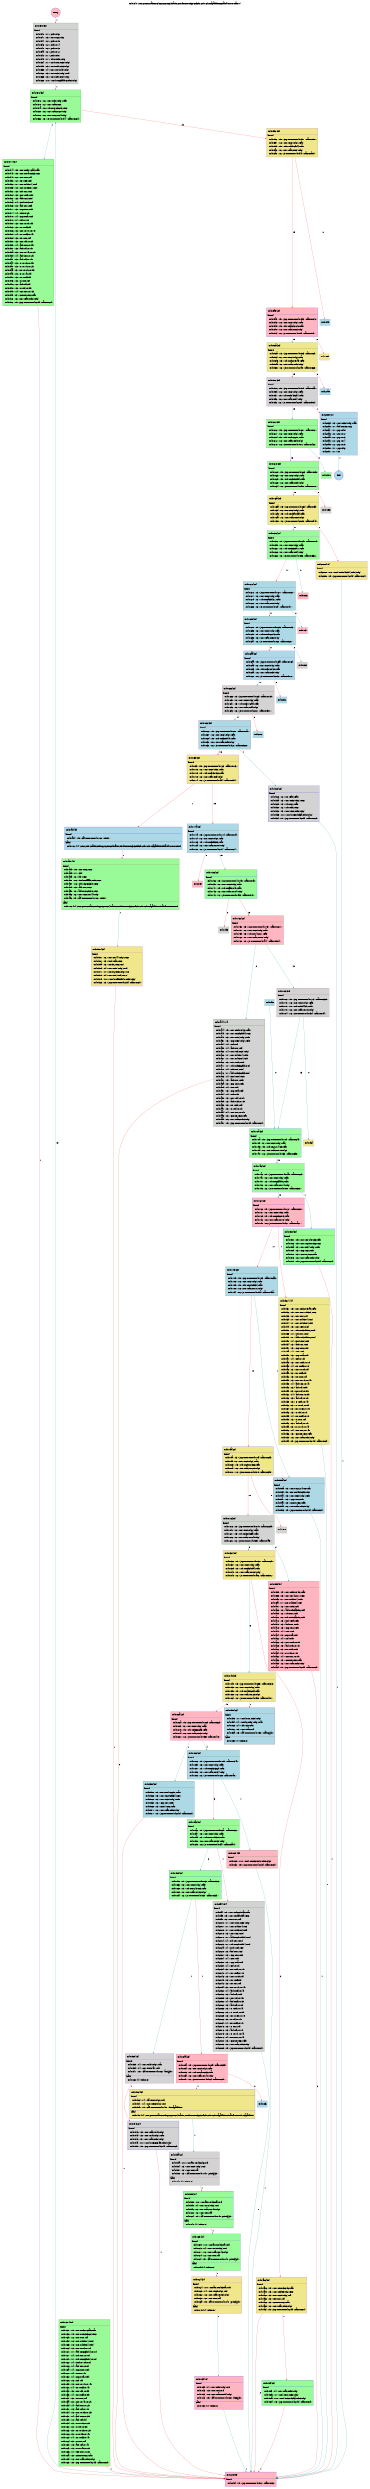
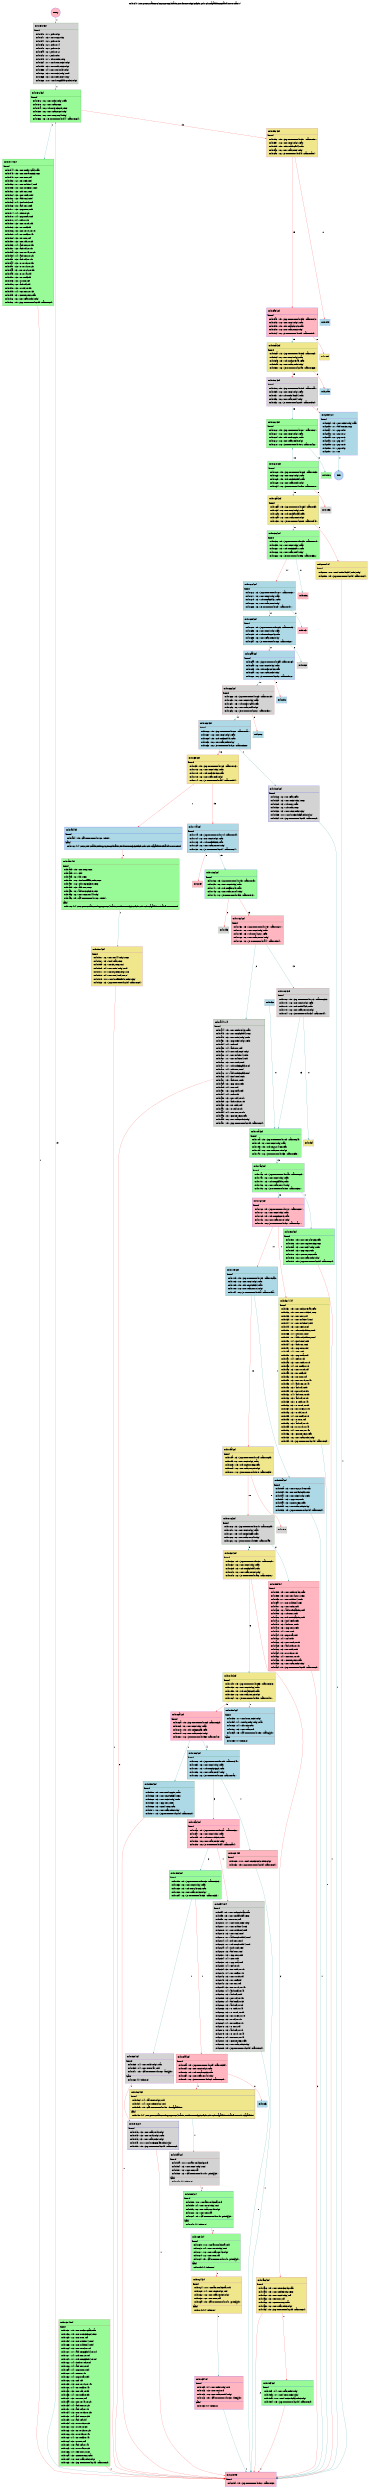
edge "0x401602 [28]" -> "0x40161e [28]": reversed
node "0x4018a2 [28]": fillcolor palegreen -> lightpink
